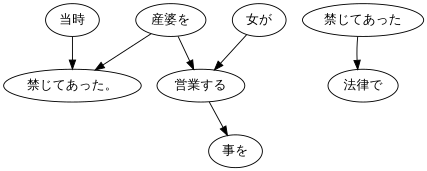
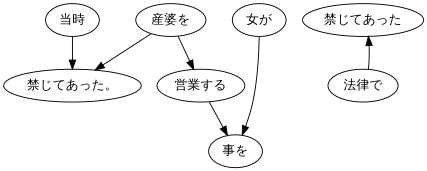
edge "禁じてあった" -> "法律で": reversed
edge "女が" -> "営業する": now "女が" -> "事を"
